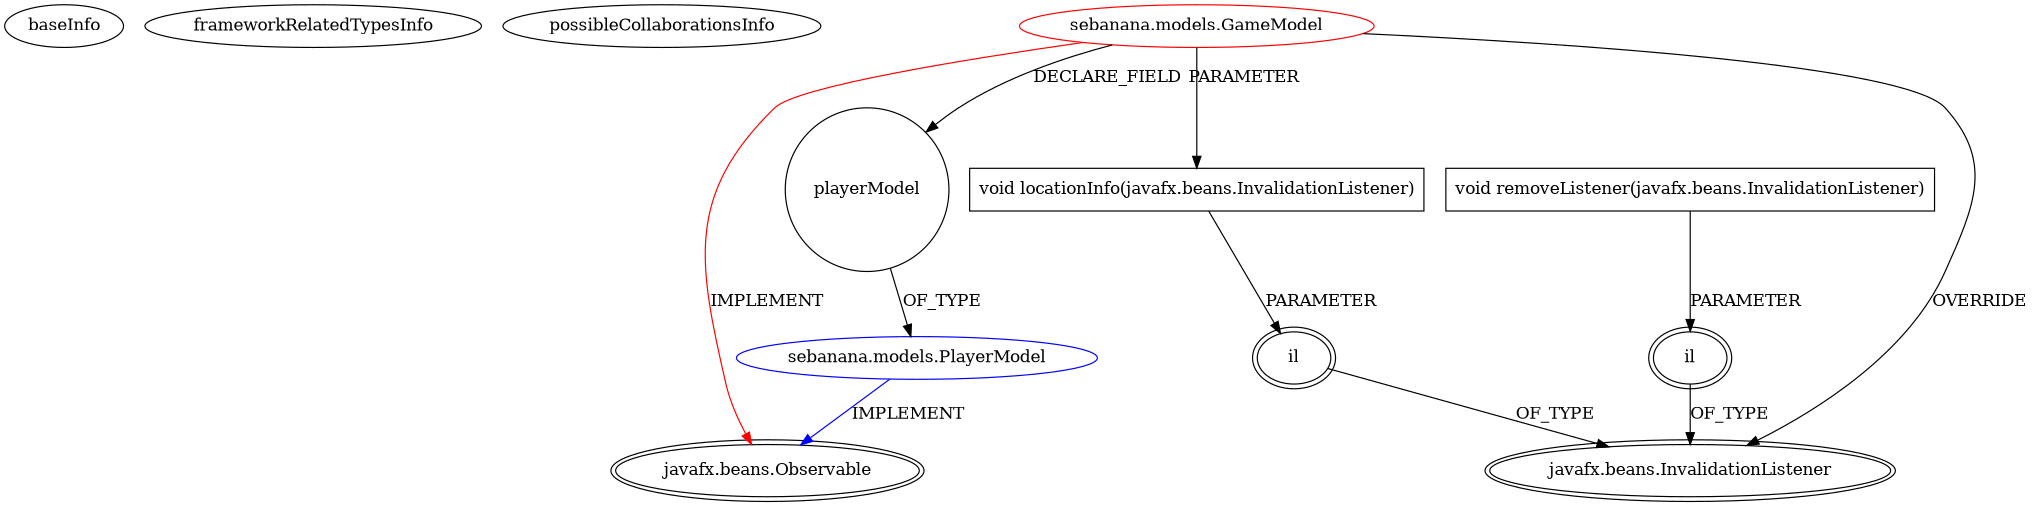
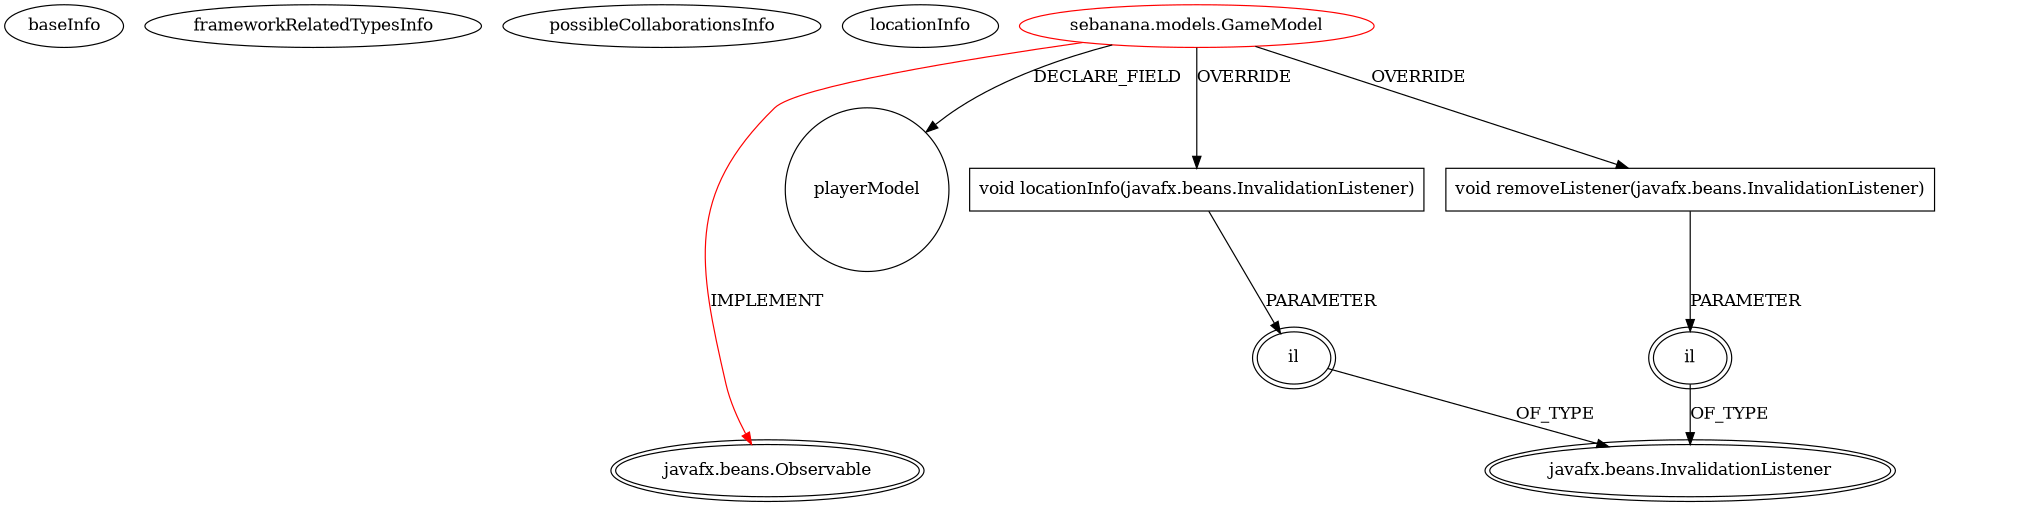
node "locationInfo": added
edge "sebanana.models.GameModel" -> "void locationInfo(javafx.beans.InvalidationListener)": label "PARAMETER" -> "OVERRIDE"
edge "sebanana.models.GameModel" -> "javafx.beans.InvalidationListener": now "sebanana.models.GameModel" -> "void removeListener(javafx.beans.InvalidationListener)"
node "sebanana.models.PlayerModel": removed
